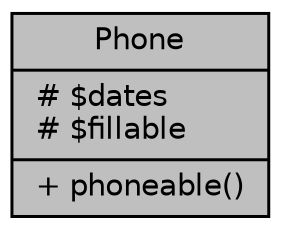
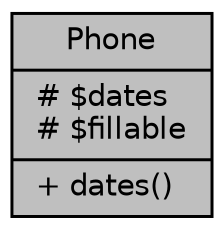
node "Phone": text "+ phoneable()" -> "+ dates()"
